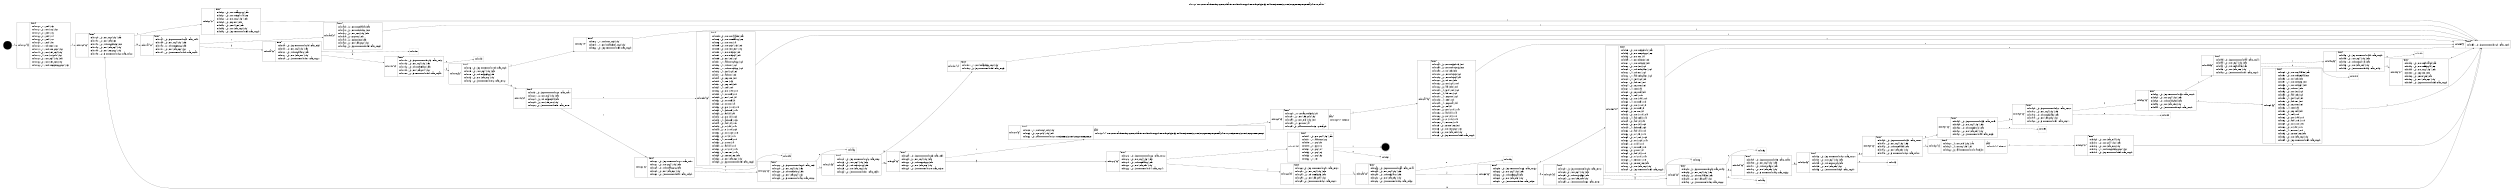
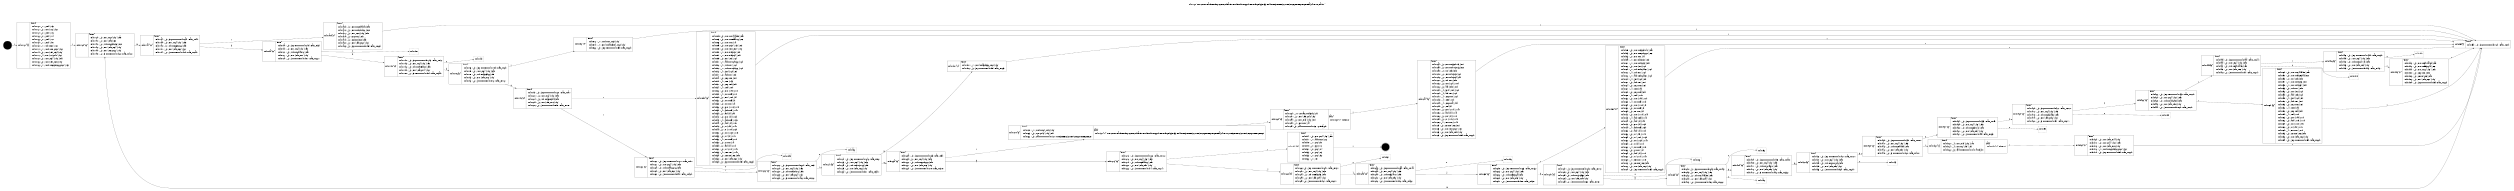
node "0x401b82 [27]": removed
edge "0x401f74 [19]" -> "0x401f87": now "0x40188c [25]" -> "0x401f87"
